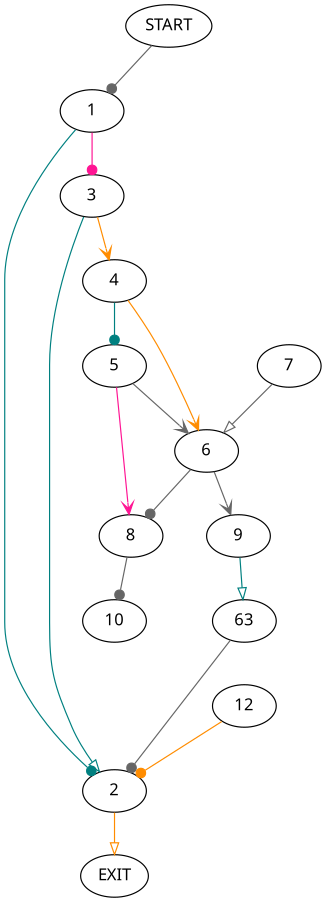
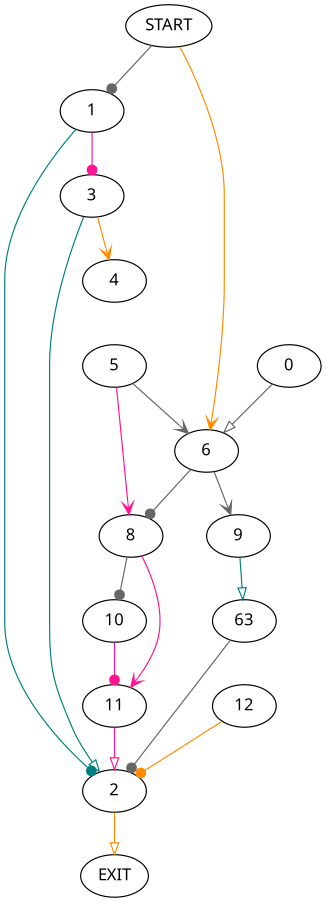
edge "4" -> "5": removed
edge "4" -> "6": now "START" -> "6"
node "7": label "7" -> "0"
node "11": added
